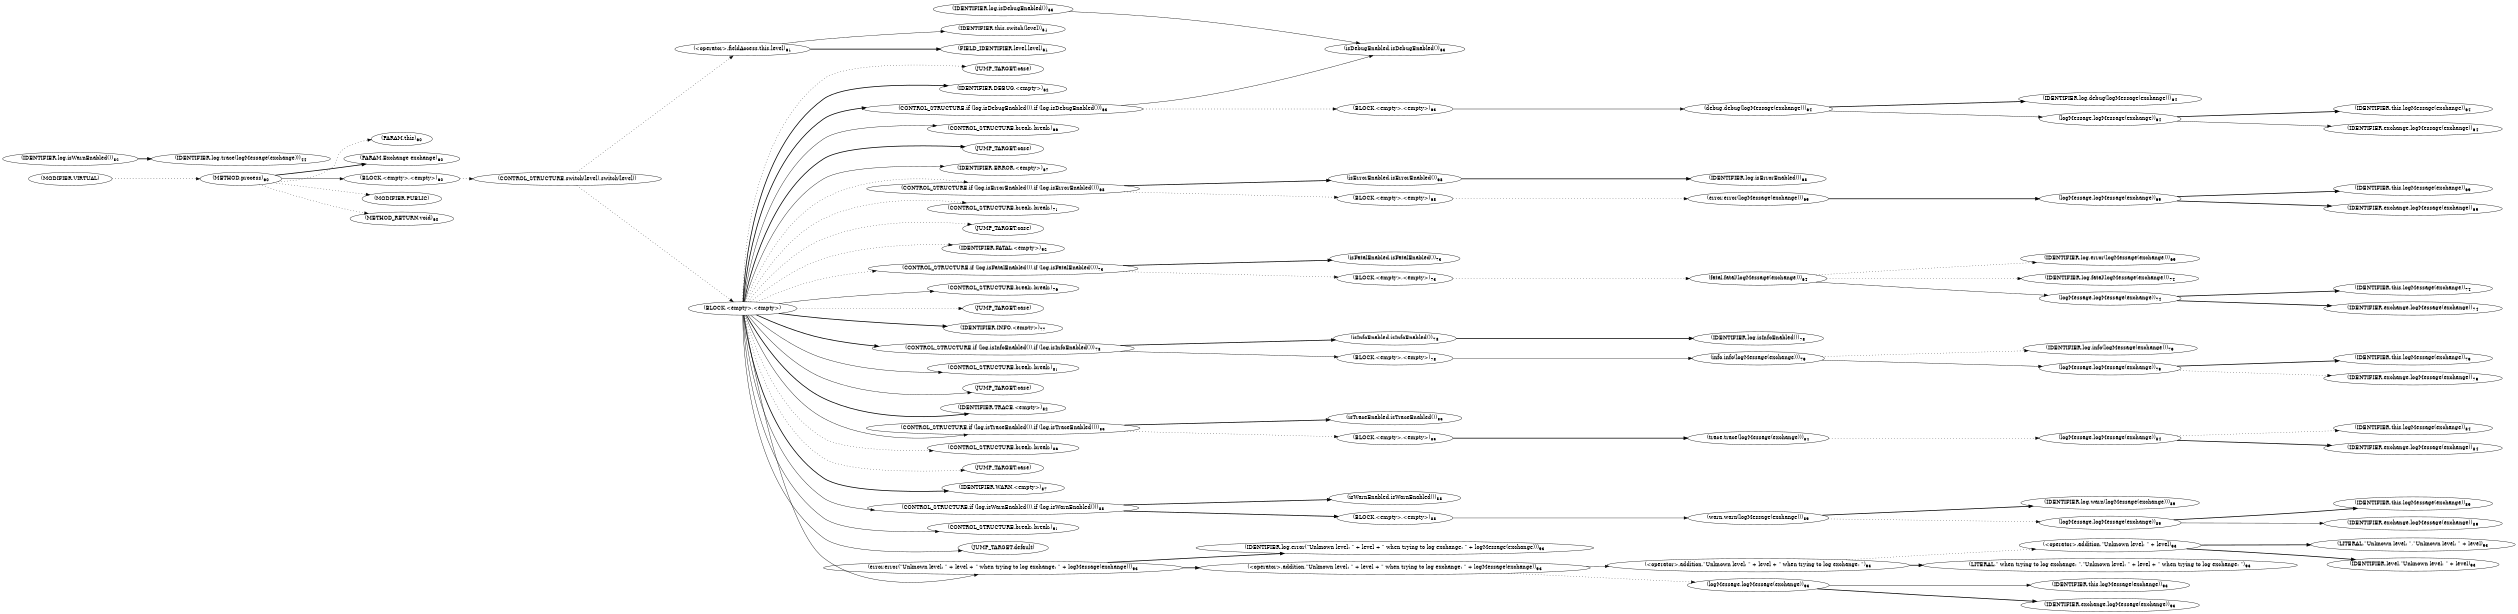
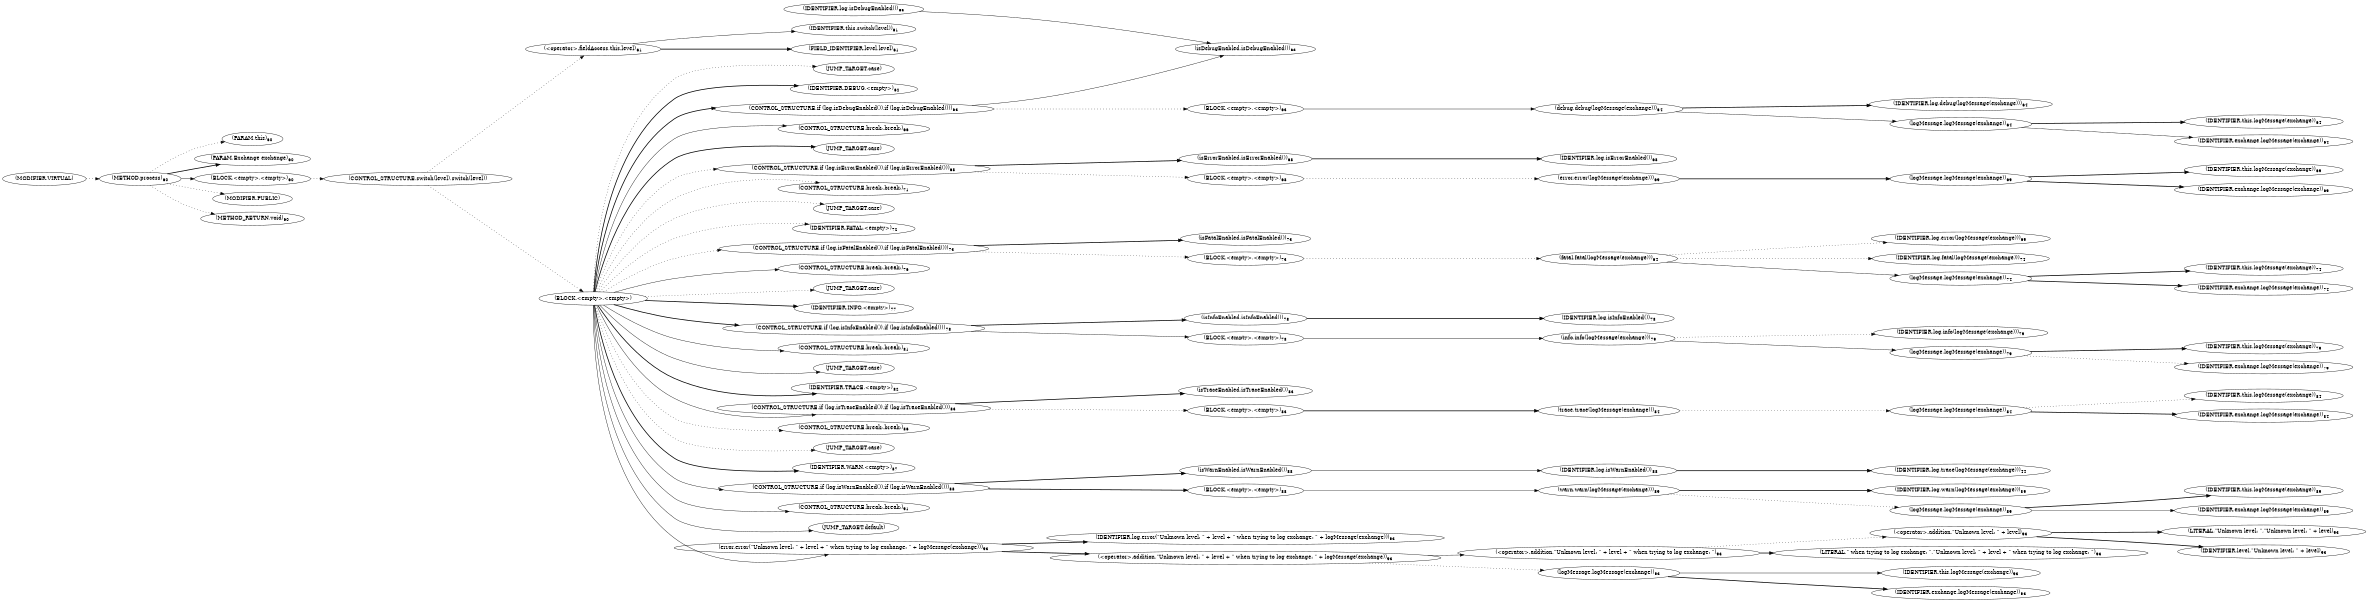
node "(IDENTIFIER,log,isWarnEnabled())": text "82" -> "88"
node "(IDENTIFIER,ERROR,<empty>)": removed
node "(IDENTIFIER,FATAL,<empty>)": text "92" -> "72"
edge "(isWarnEnabled,isWarnEnabled())" -> "(IDENTIFIER,log,isWarnEnabled())": added
